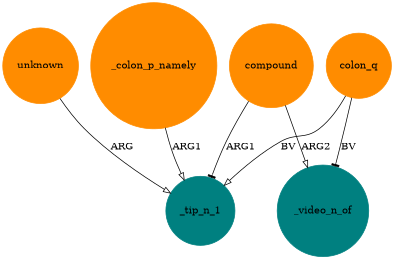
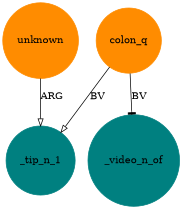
node "_colon_p_namely": removed
node "compound": removed
